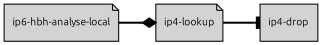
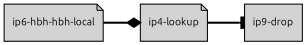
node "ip6-hbh-analyse-local": label "ip6-hbh-analyse-local" -> "ip6-hbh-hbh-local"
node "ip4-drop": label "ip4-drop" -> "ip9-drop"
